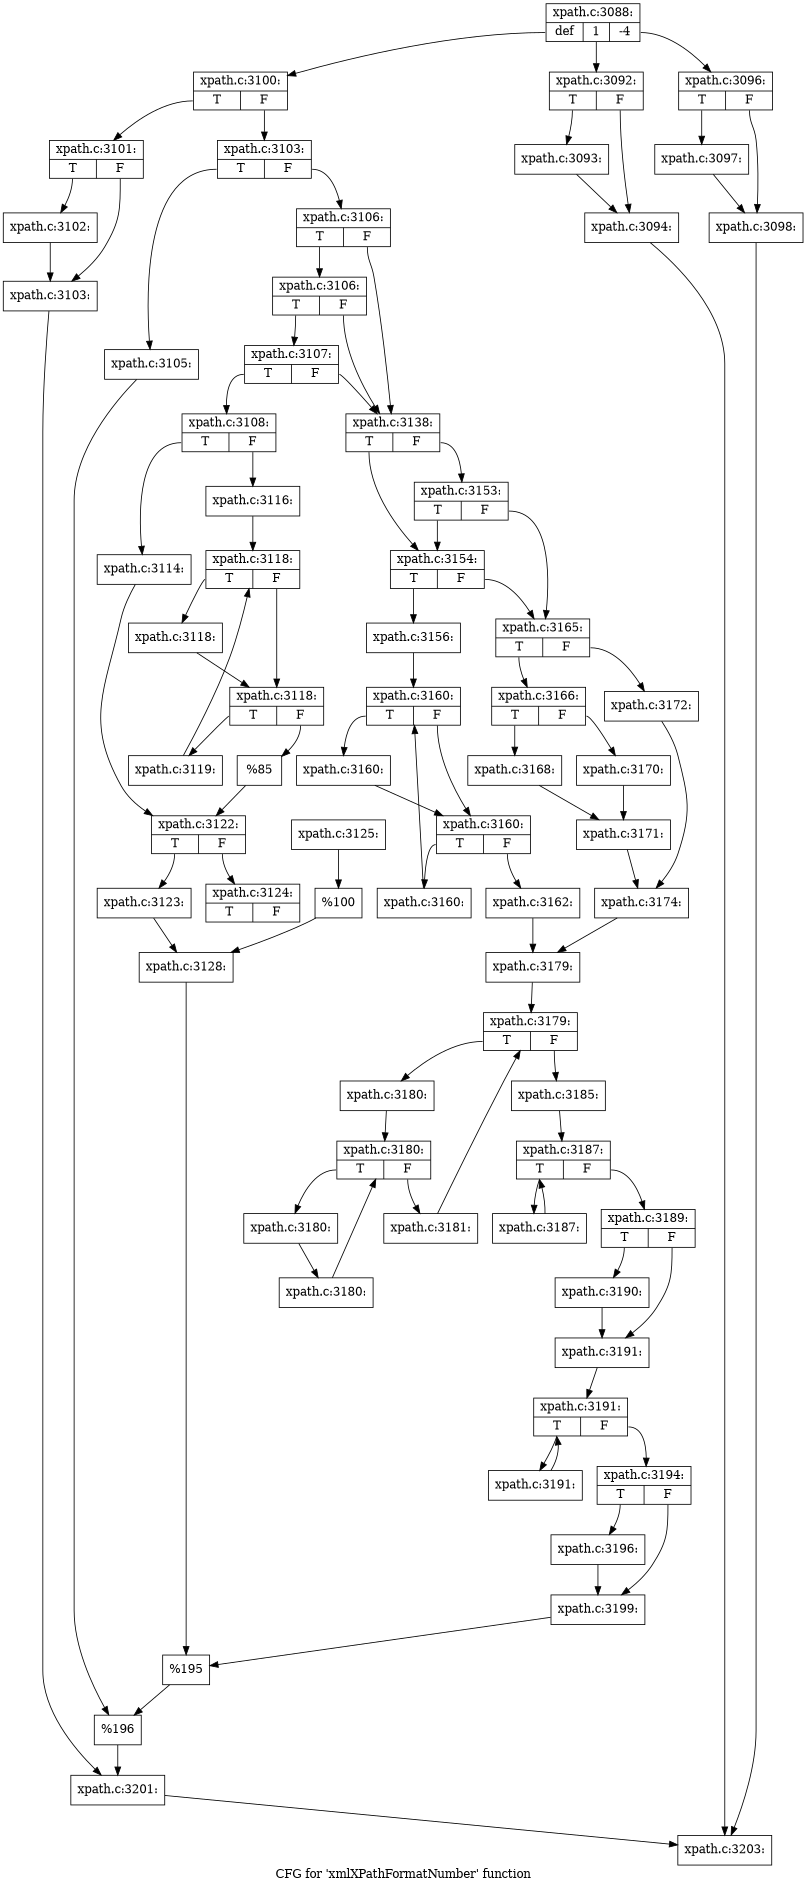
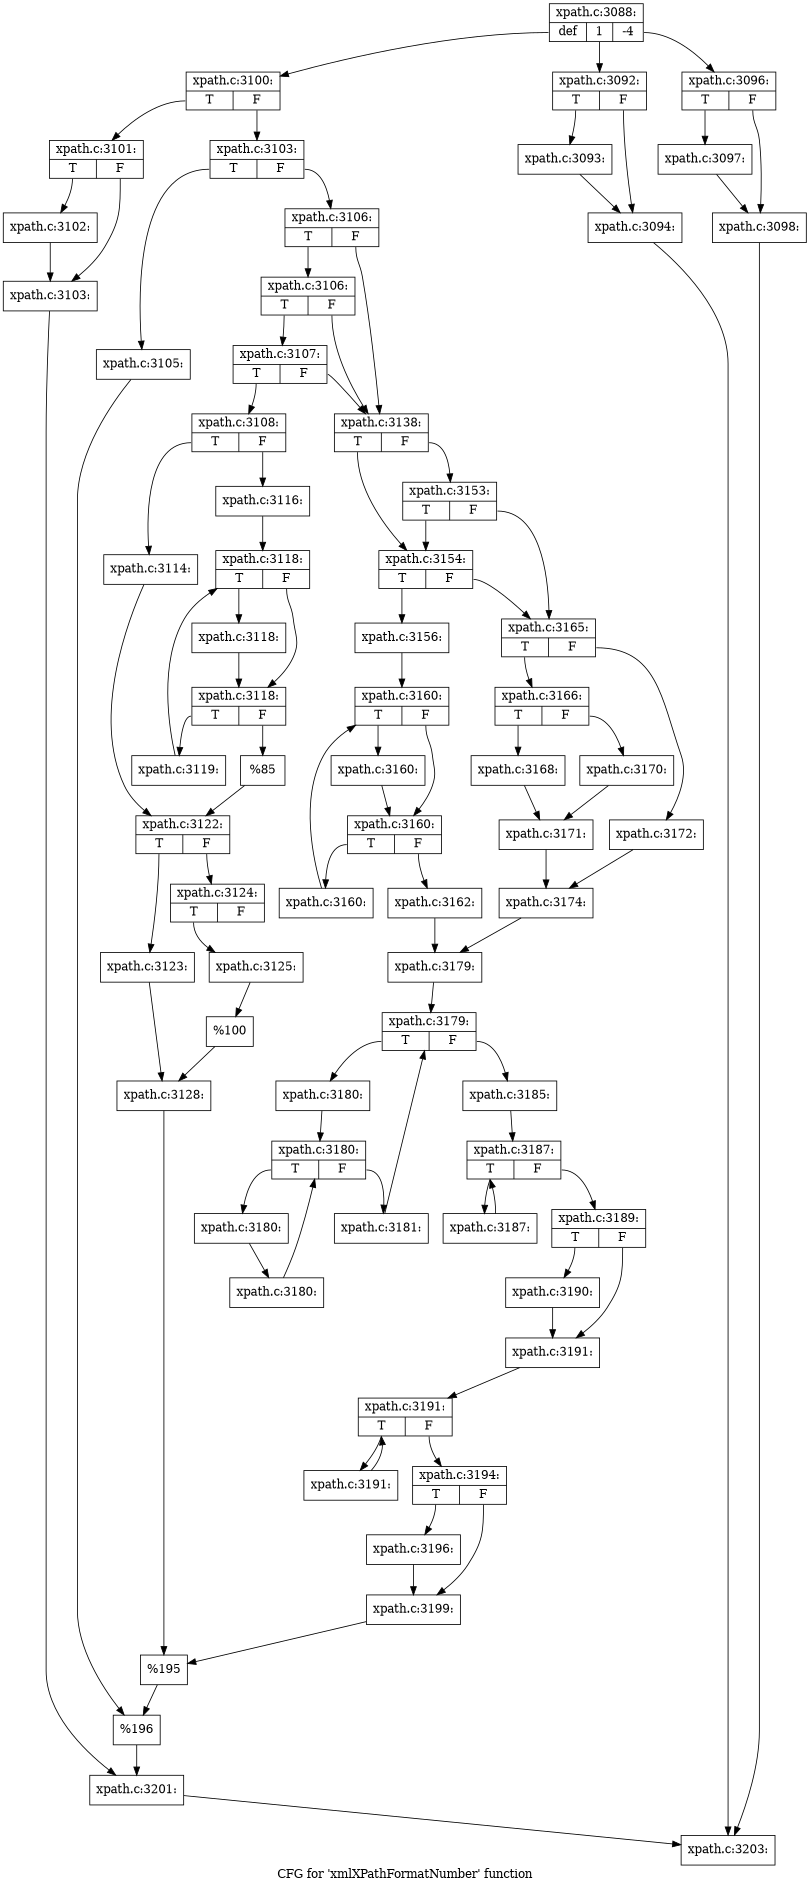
edge "xpath.c:3124:" -> "xpath.c:3125:": added
